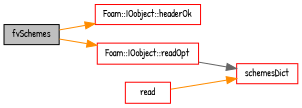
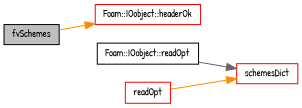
edge "fvSchemes" -> "Foam::IOobject::readOpt": removed
node "Foam::IOobject::readOpt": color red -> black
node "read": label "read" -> "readOpt"
